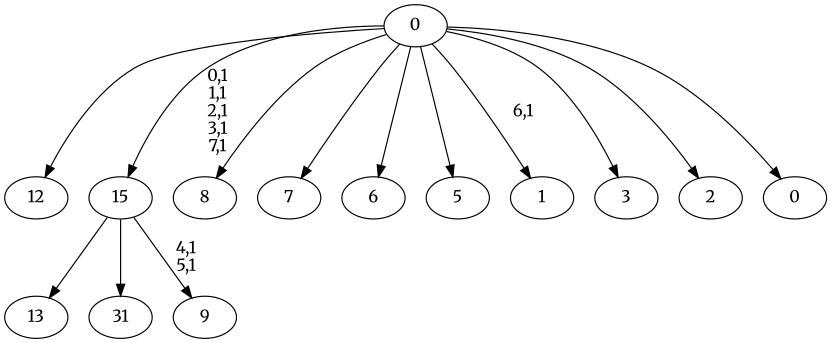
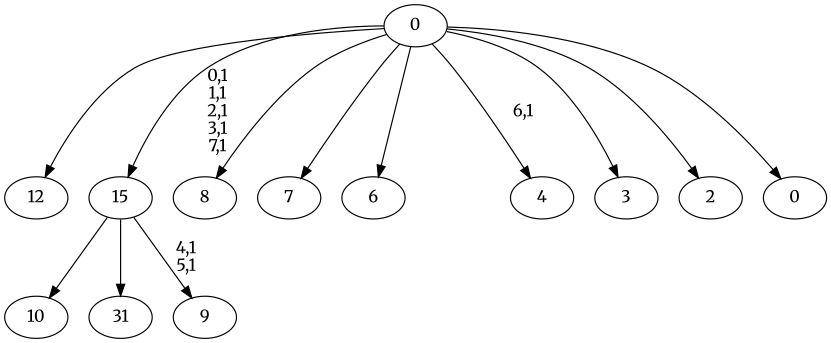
node "5": removed
node "1": label "1" -> "4"
node "13": label "13" -> "10"
